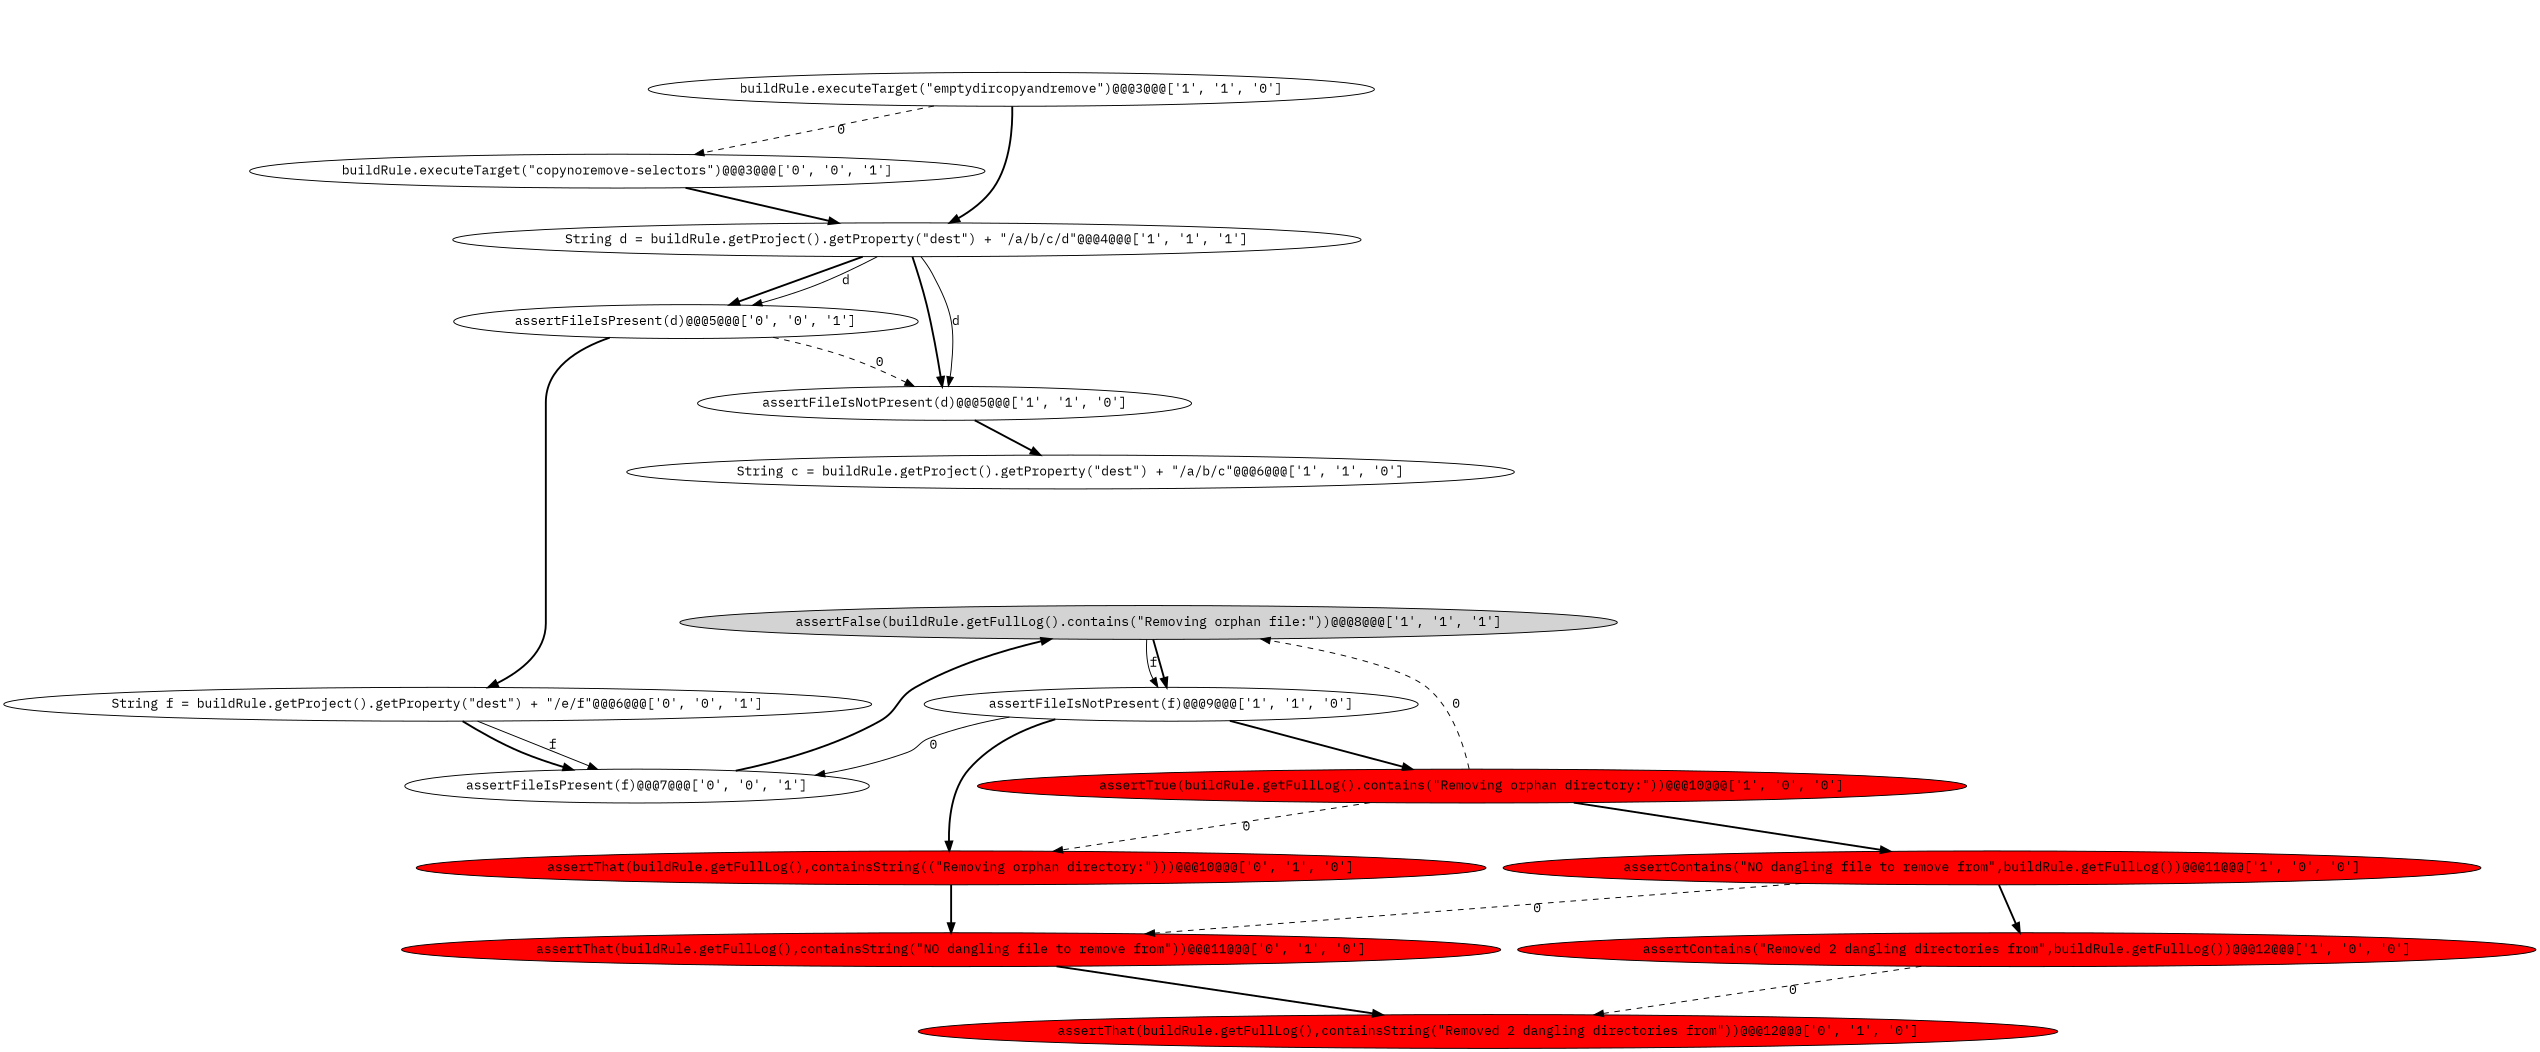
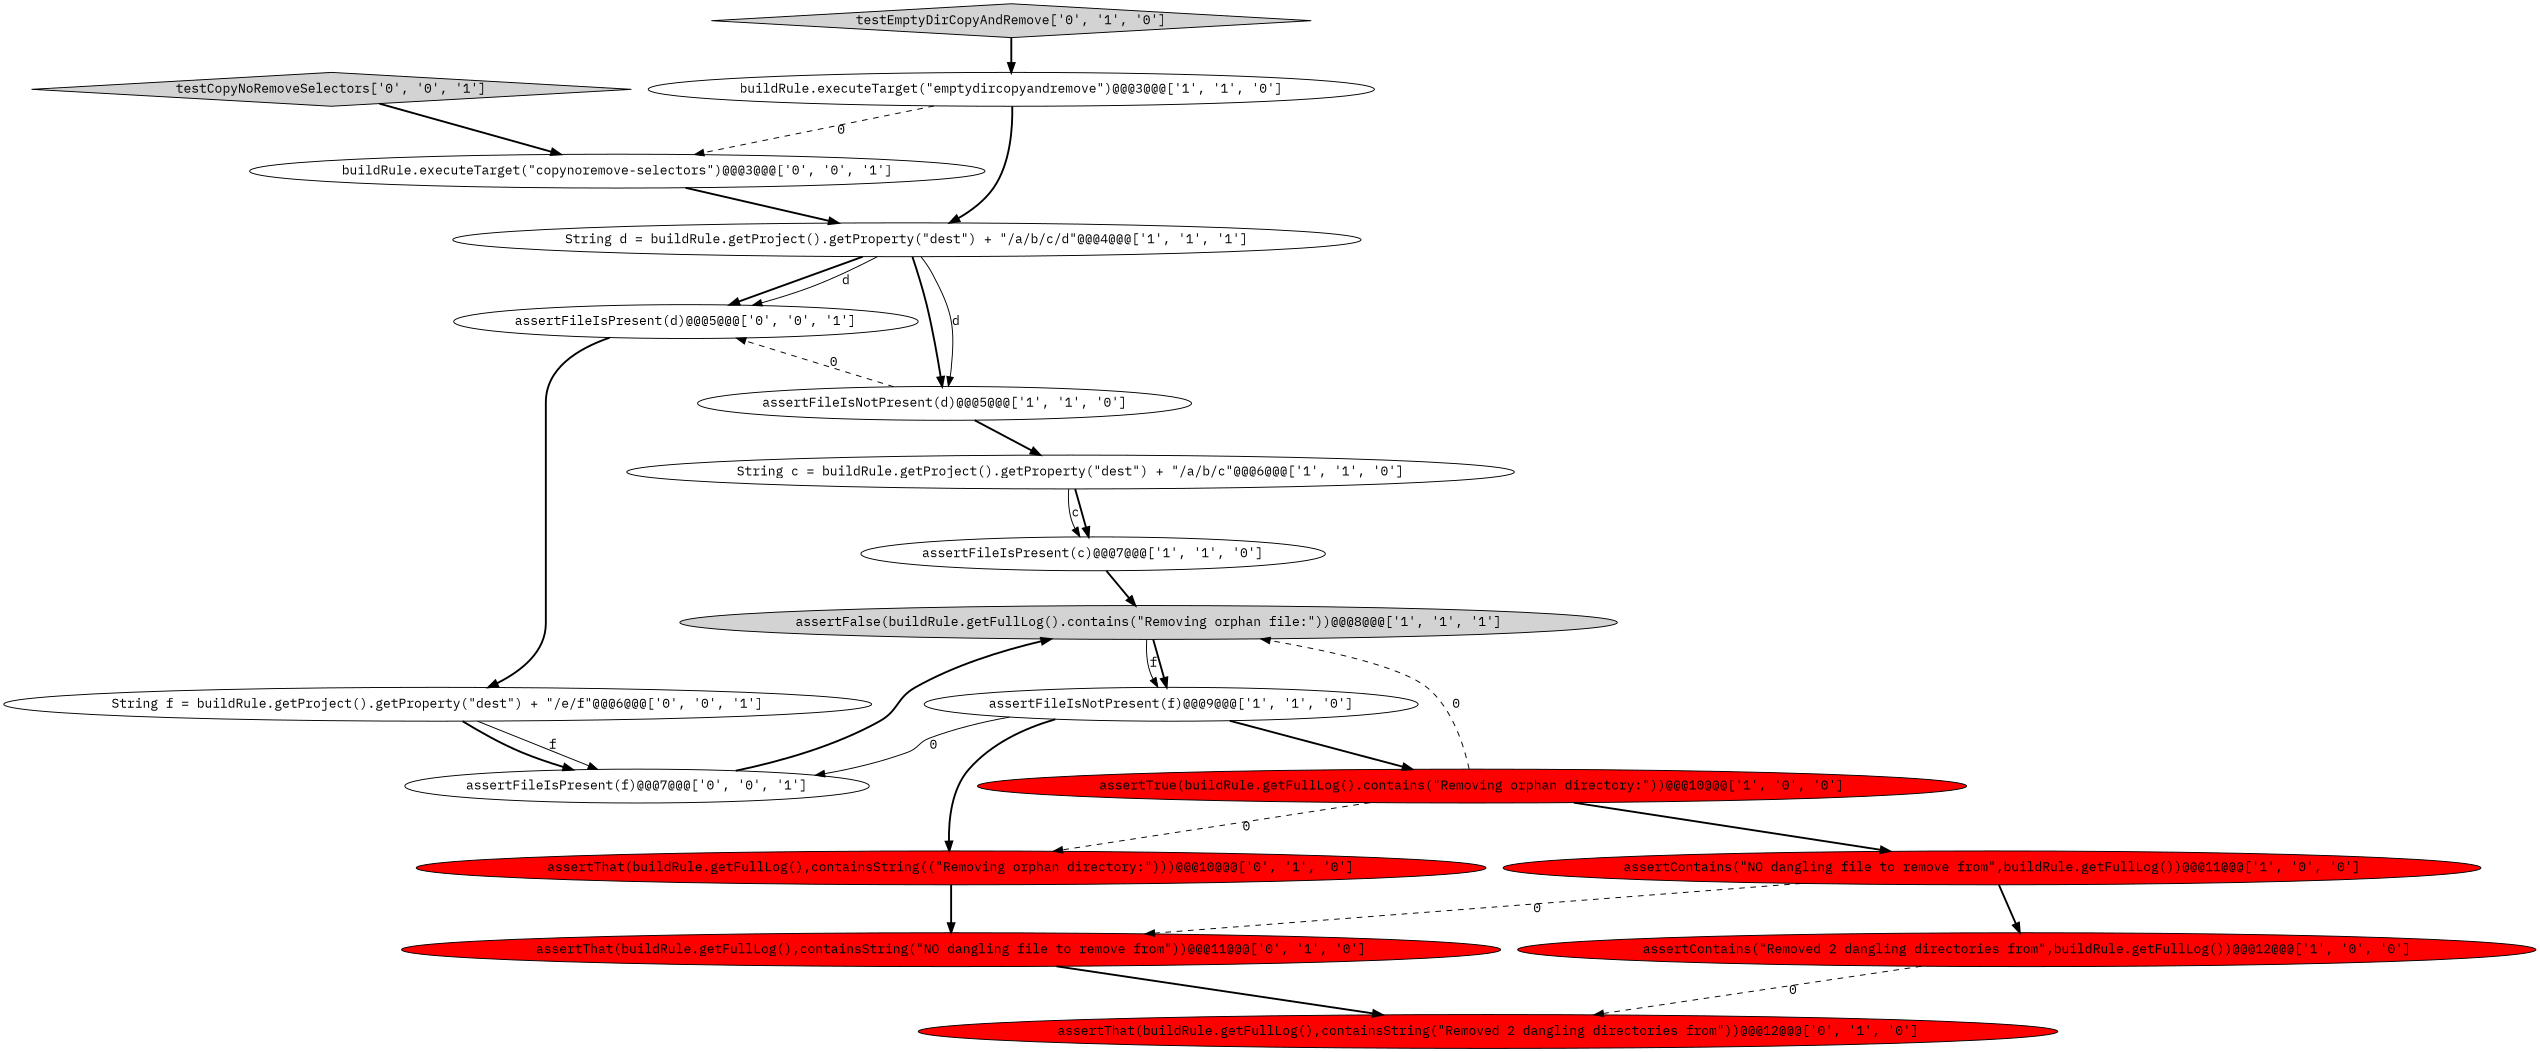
node "testEmptyDirCopyAndRemove['0', '1', '0']": added
node "testCopyNoRemoveSelectors['0', '0', '1']": added
edge "assertFileIsPresent(d)@@@5@@@['0', '0', '1']" -> "assertFileIsNotPresent(d)@@@5@@@['1', '1', '0']": reversed
node "assertFileIsPresent(c)@@@7@@@['1', '1', '0']": added
